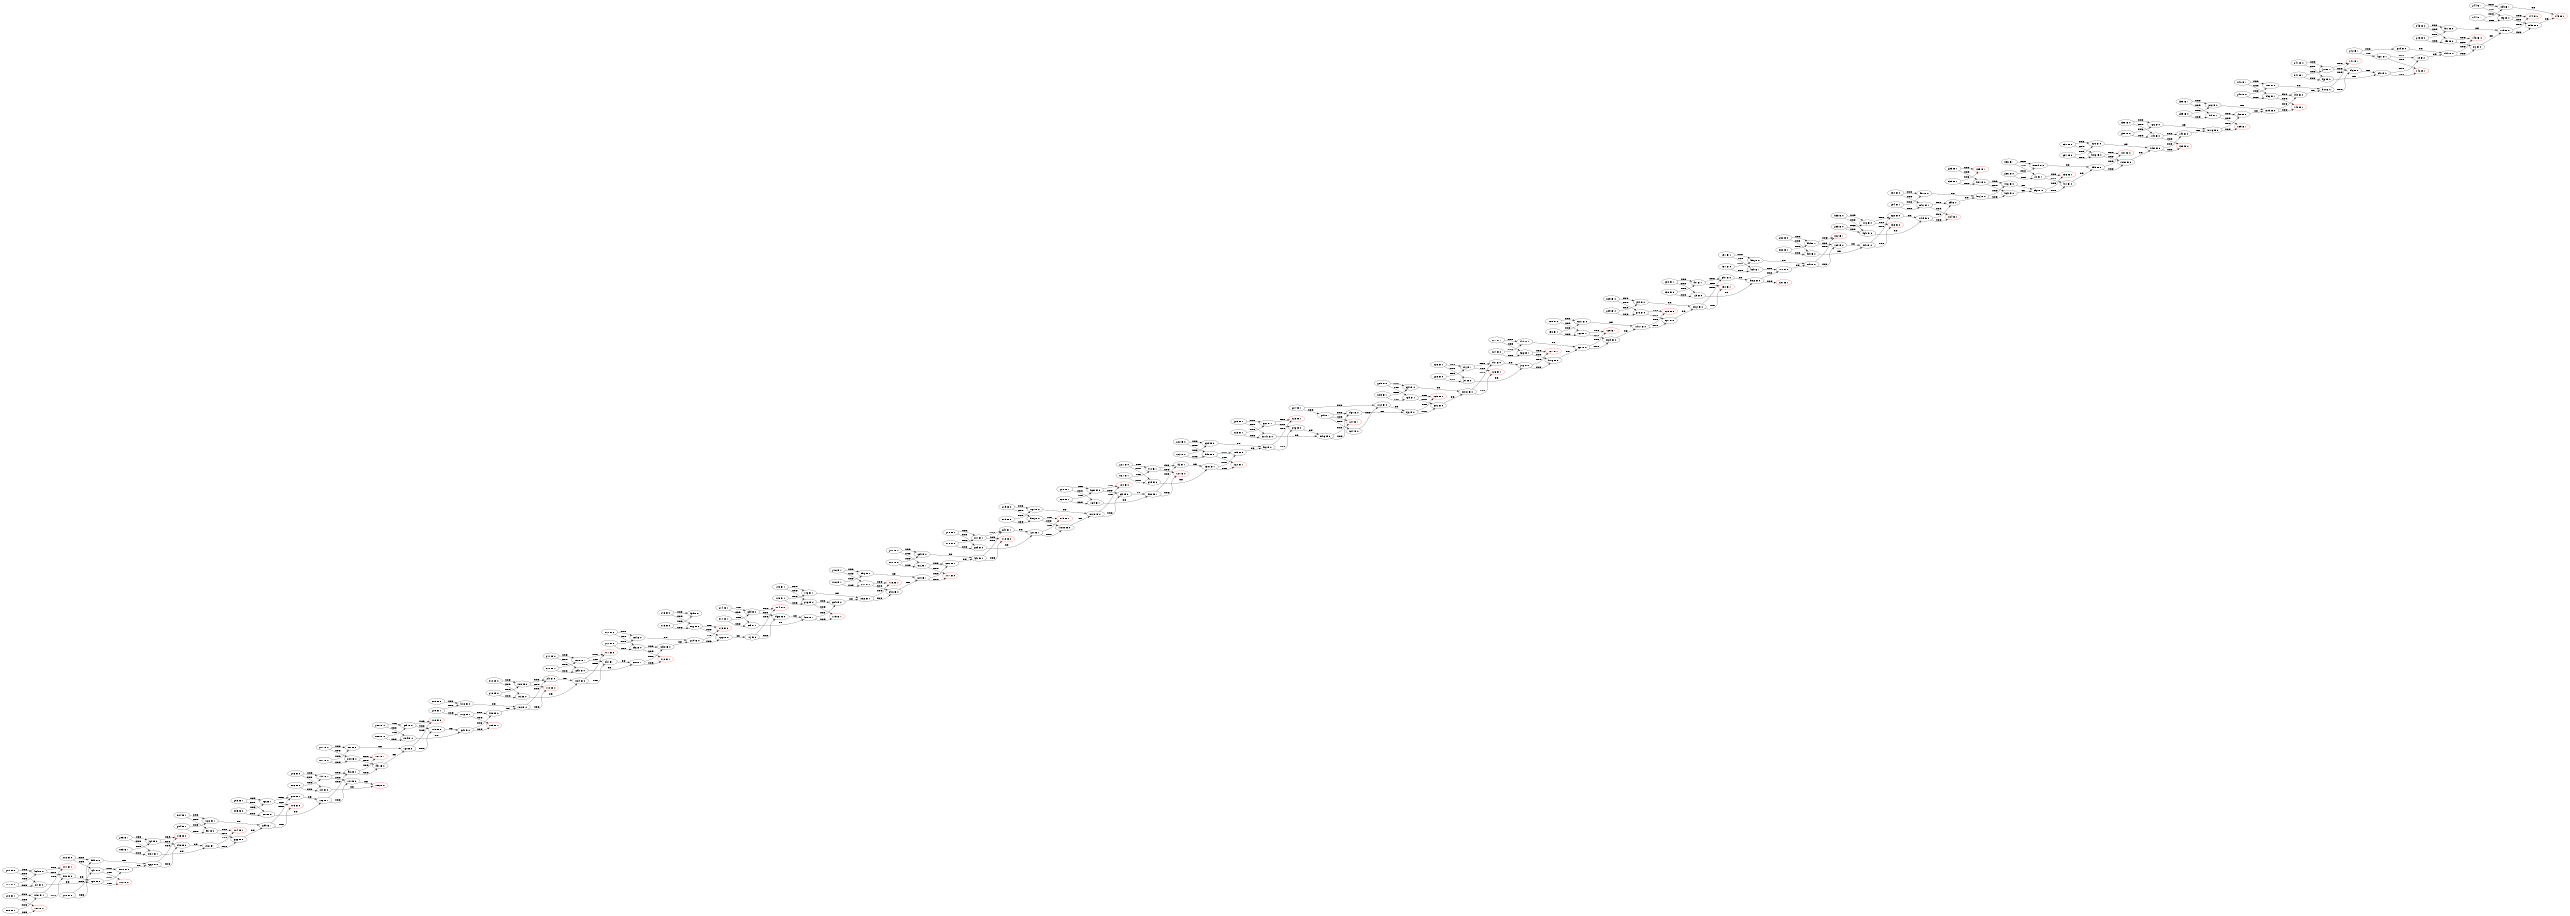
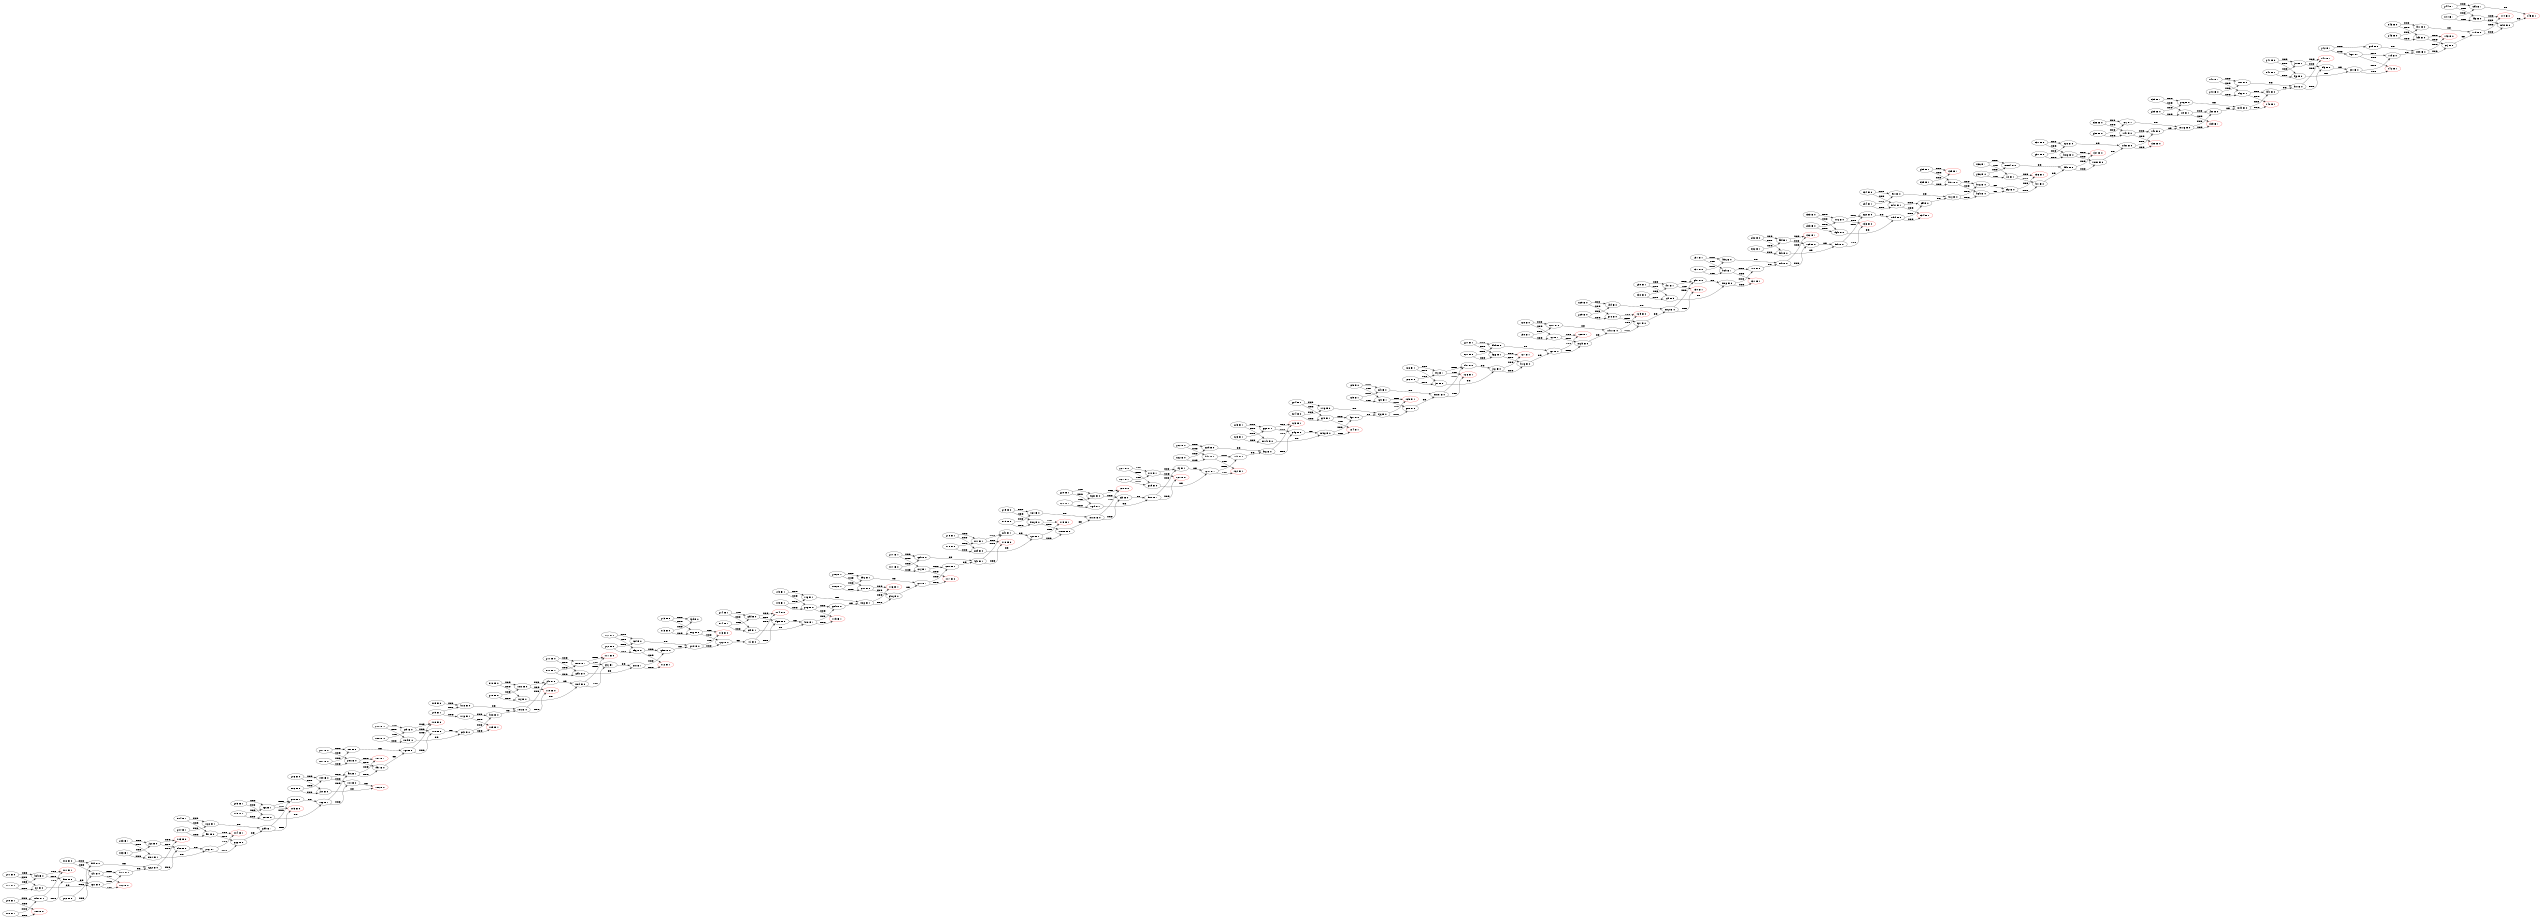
edge "bcb = 1" -> "z31 = 1": added, label "XOR"
edge "qrh = 1" -> "x24 = 0": reversed
